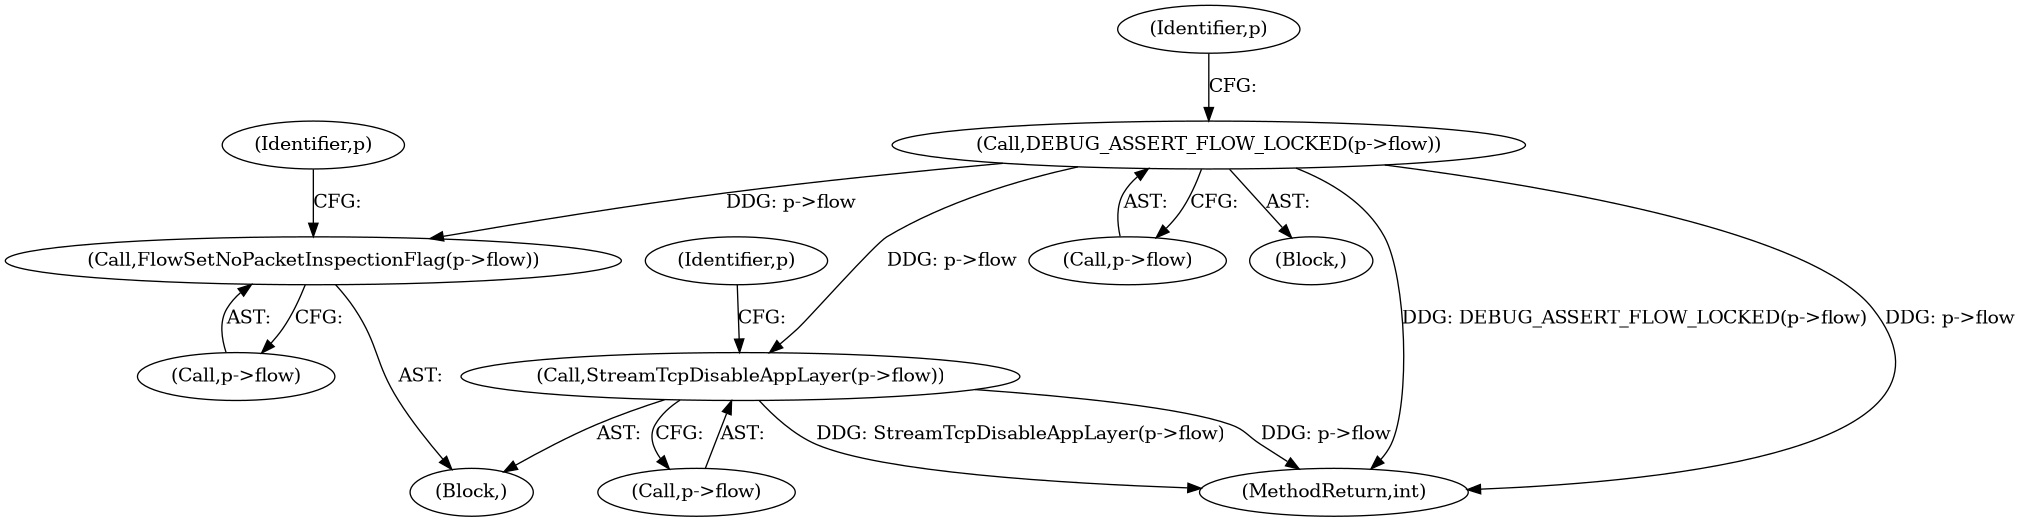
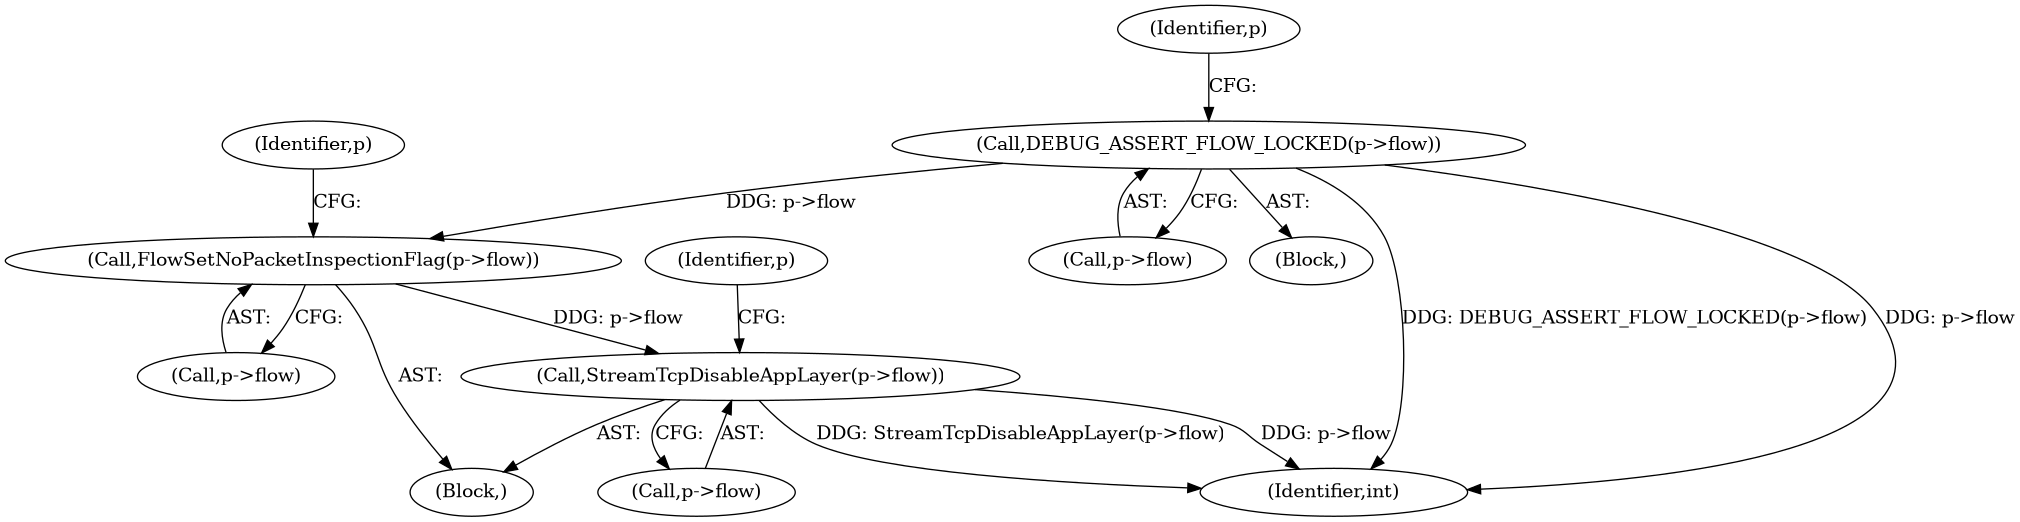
edge "(Call,DEBUG_ASSERT_FLOW_LOCKED(p->flow))" -> "(Call,StreamTcpDisableAppLayer(p->flow))": now "(Call,FlowSetNoPacketInspectionFlag(p->flow))" -> "(Call,StreamTcpDisableAppLayer(p->flow))"
node "(MethodReturn,int)": label "(MethodReturn,int)" -> "(Identifier,int)"
